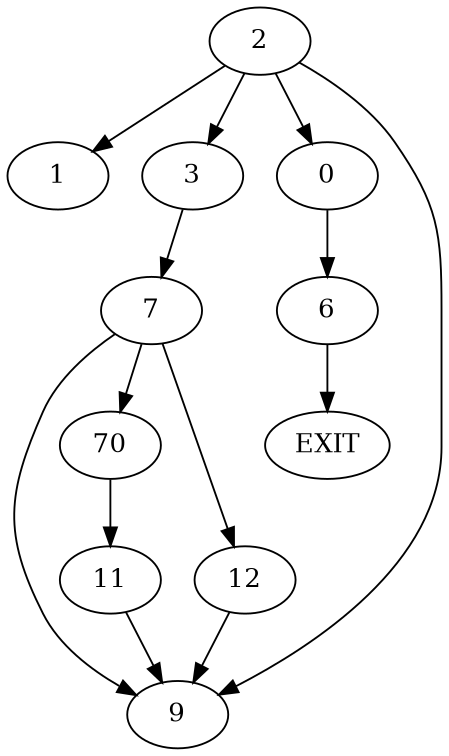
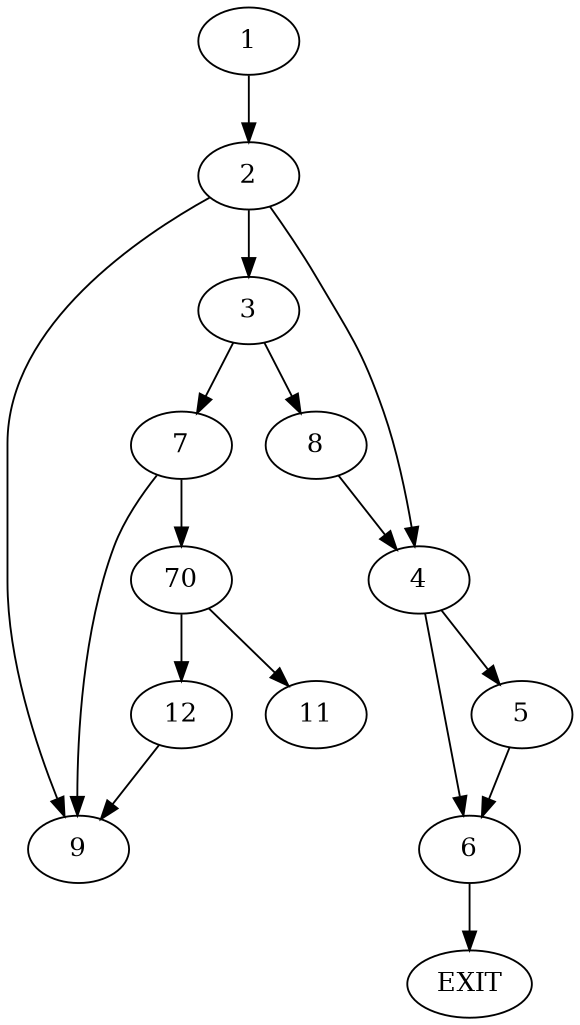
edge "2" -> "1": reversed
node "0": label "0" -> "4"
edge "7" -> "12": now "70" -> "12"
node "8": added
edge "11" -> "9": removed
node "5": added
